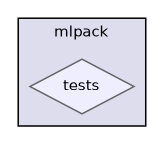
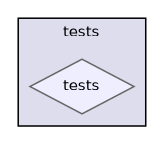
cluster "mlpack": label "mlpack" -> "tests"
